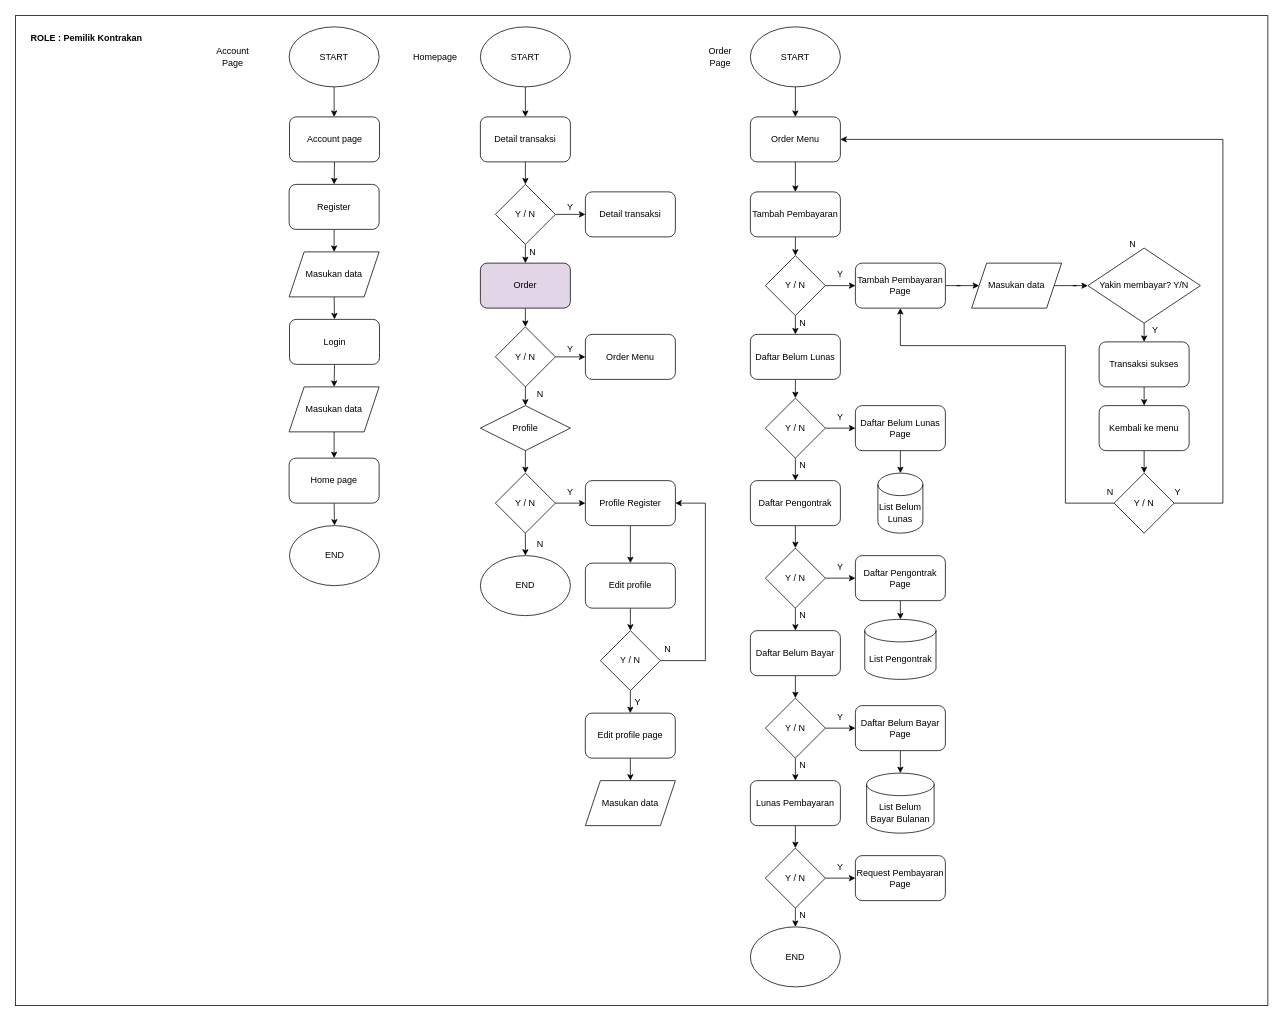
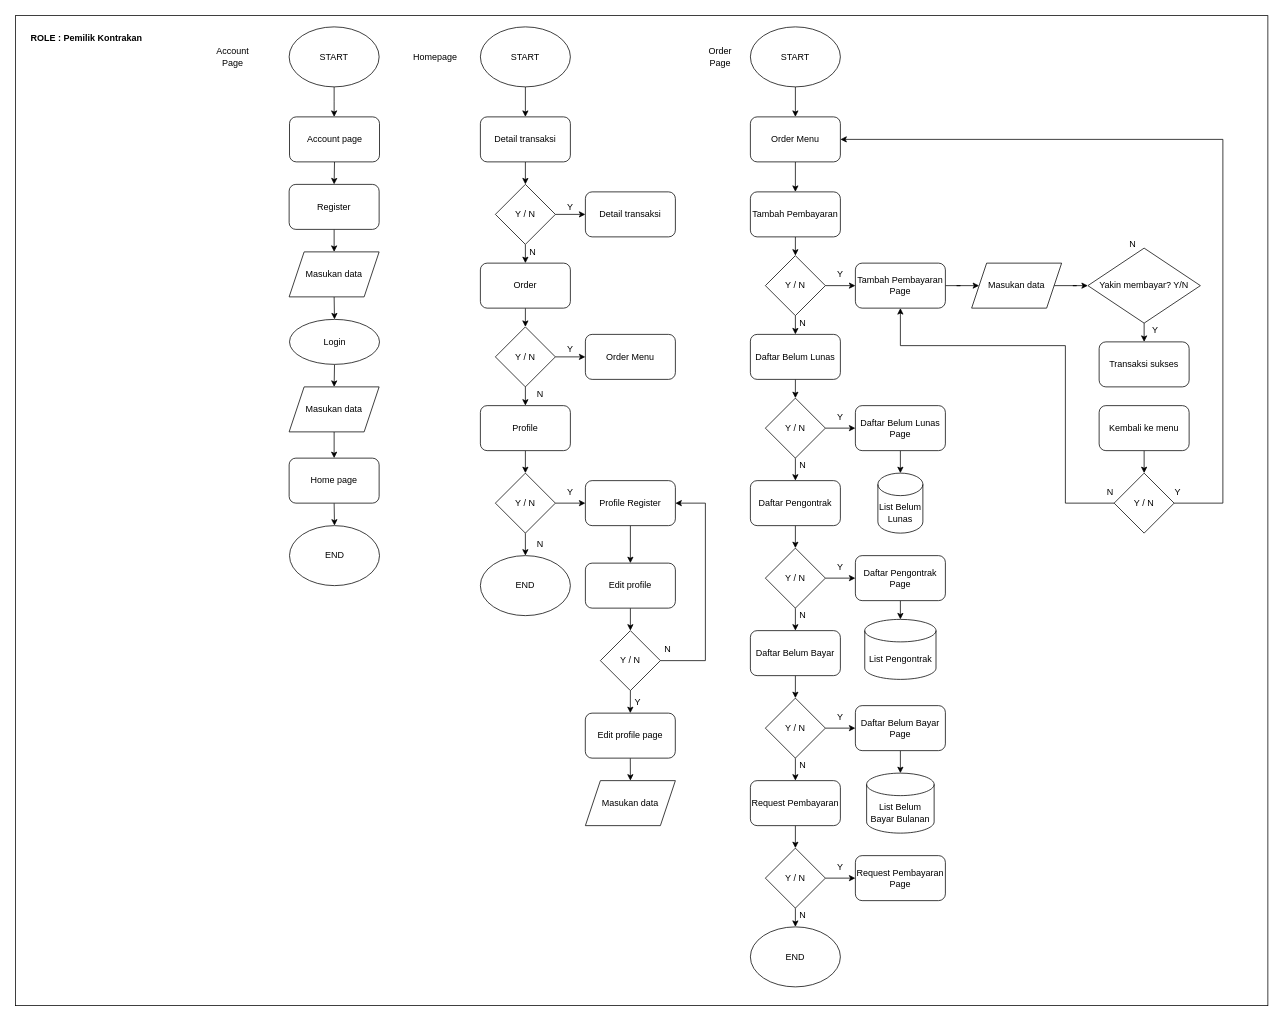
node "Order": fillcolor #e1d5e7 -> #ffffff
node "Login": shape rounded rectangle -> ellipse
edge "Transaksi sukses" -> "Kembali ke menu": removed
node "Profile": shape diamond -> rounded rectangle
node "Lunas Pembayaran": label "Lunas Pembayaran" -> "Request Pembayaran"
